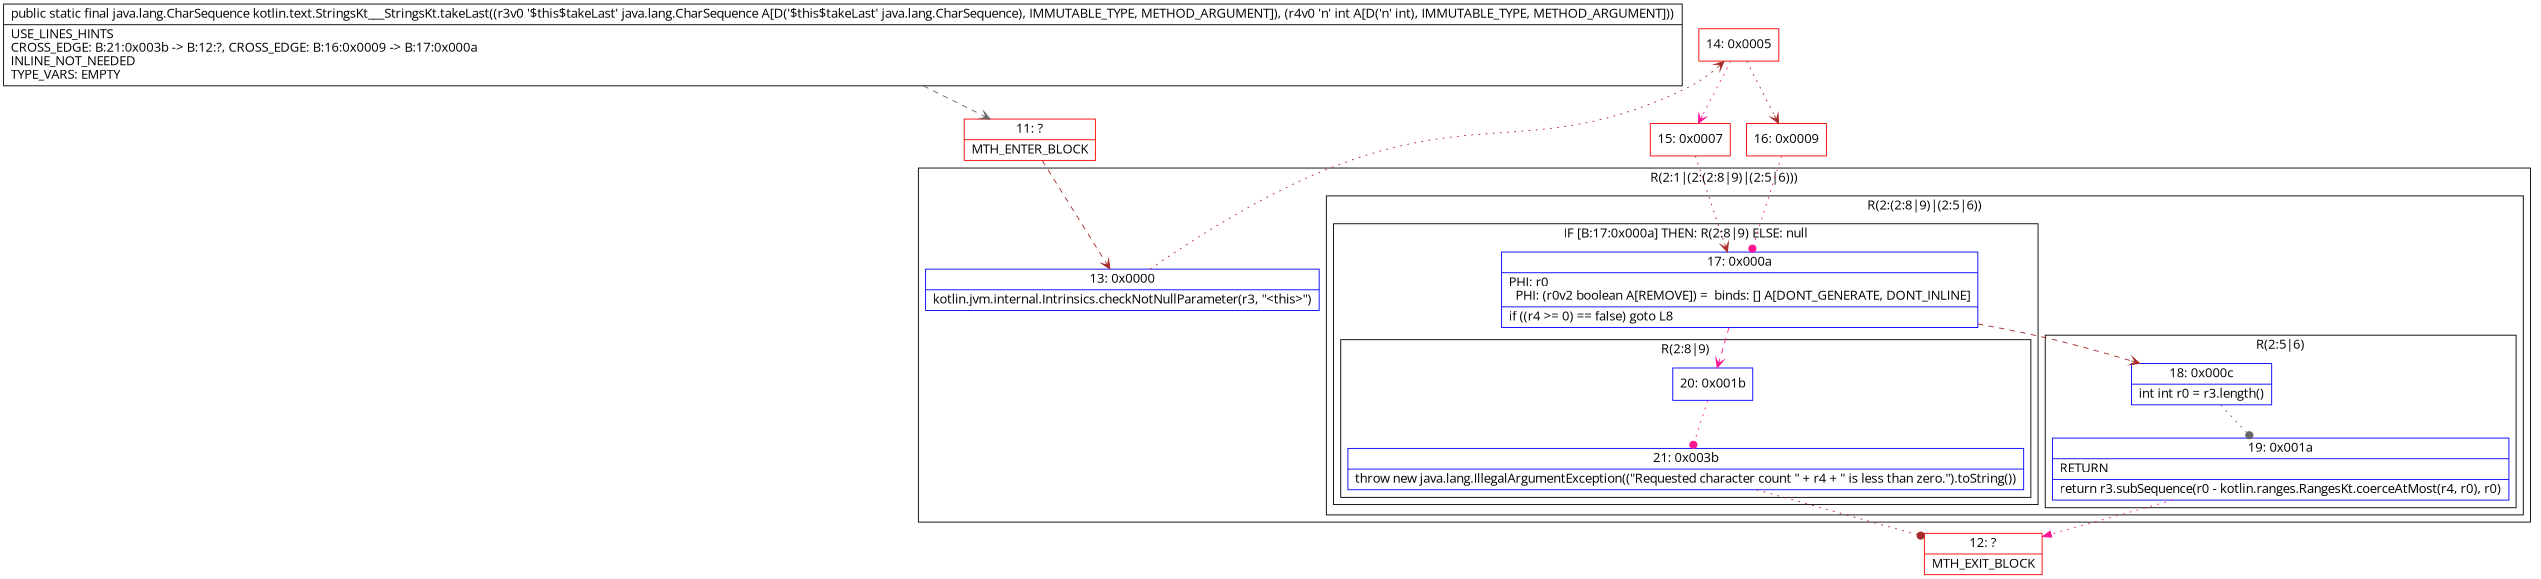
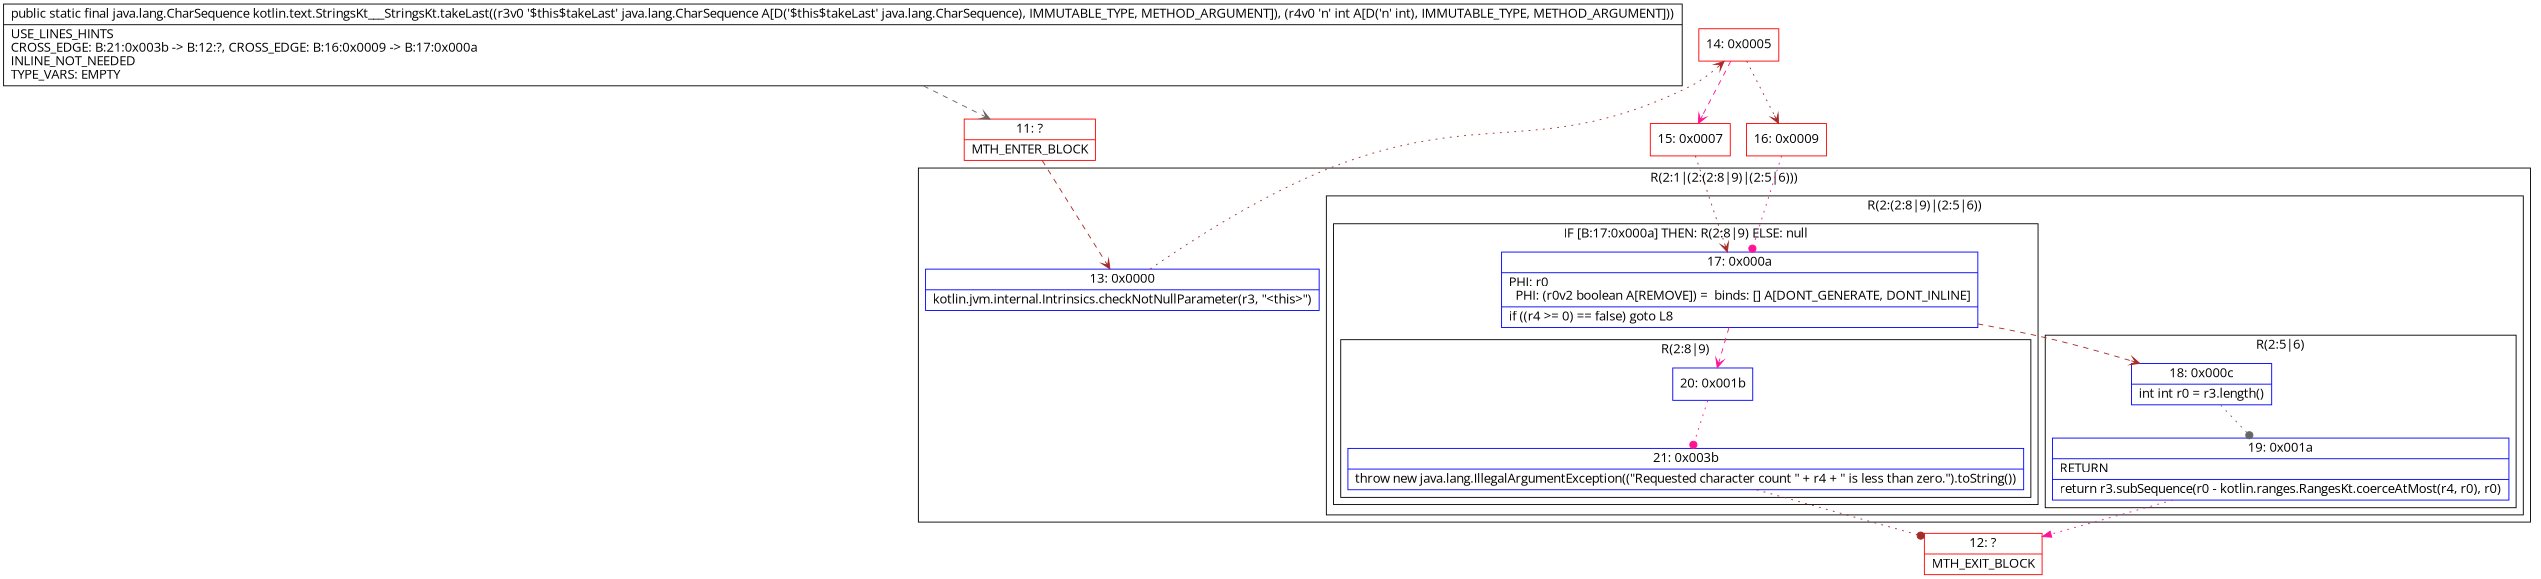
edge "14: 0x0005" -> "15: 0x0007": style dotted -> dashed
